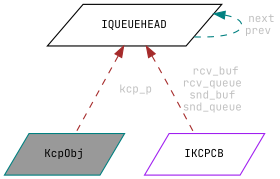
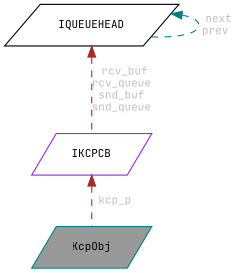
edge "KcpObj" -> "IQUEUEHEAD": now "KcpObj" -> "IKCPCB"
